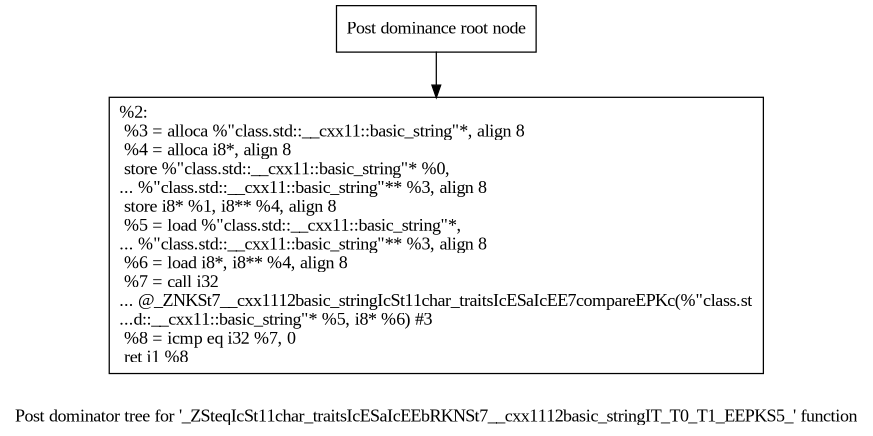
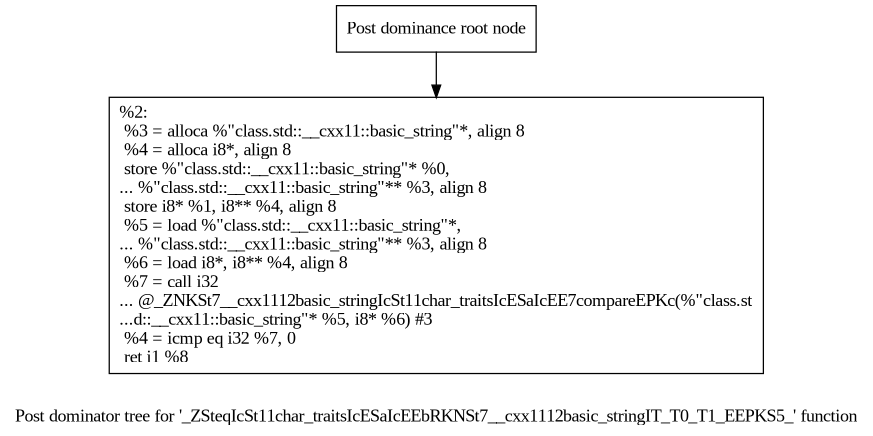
node "%2:": text "%8 = icmp eq i32 %7, 0" -> "%4 = icmp eq i32 %7, 0"
